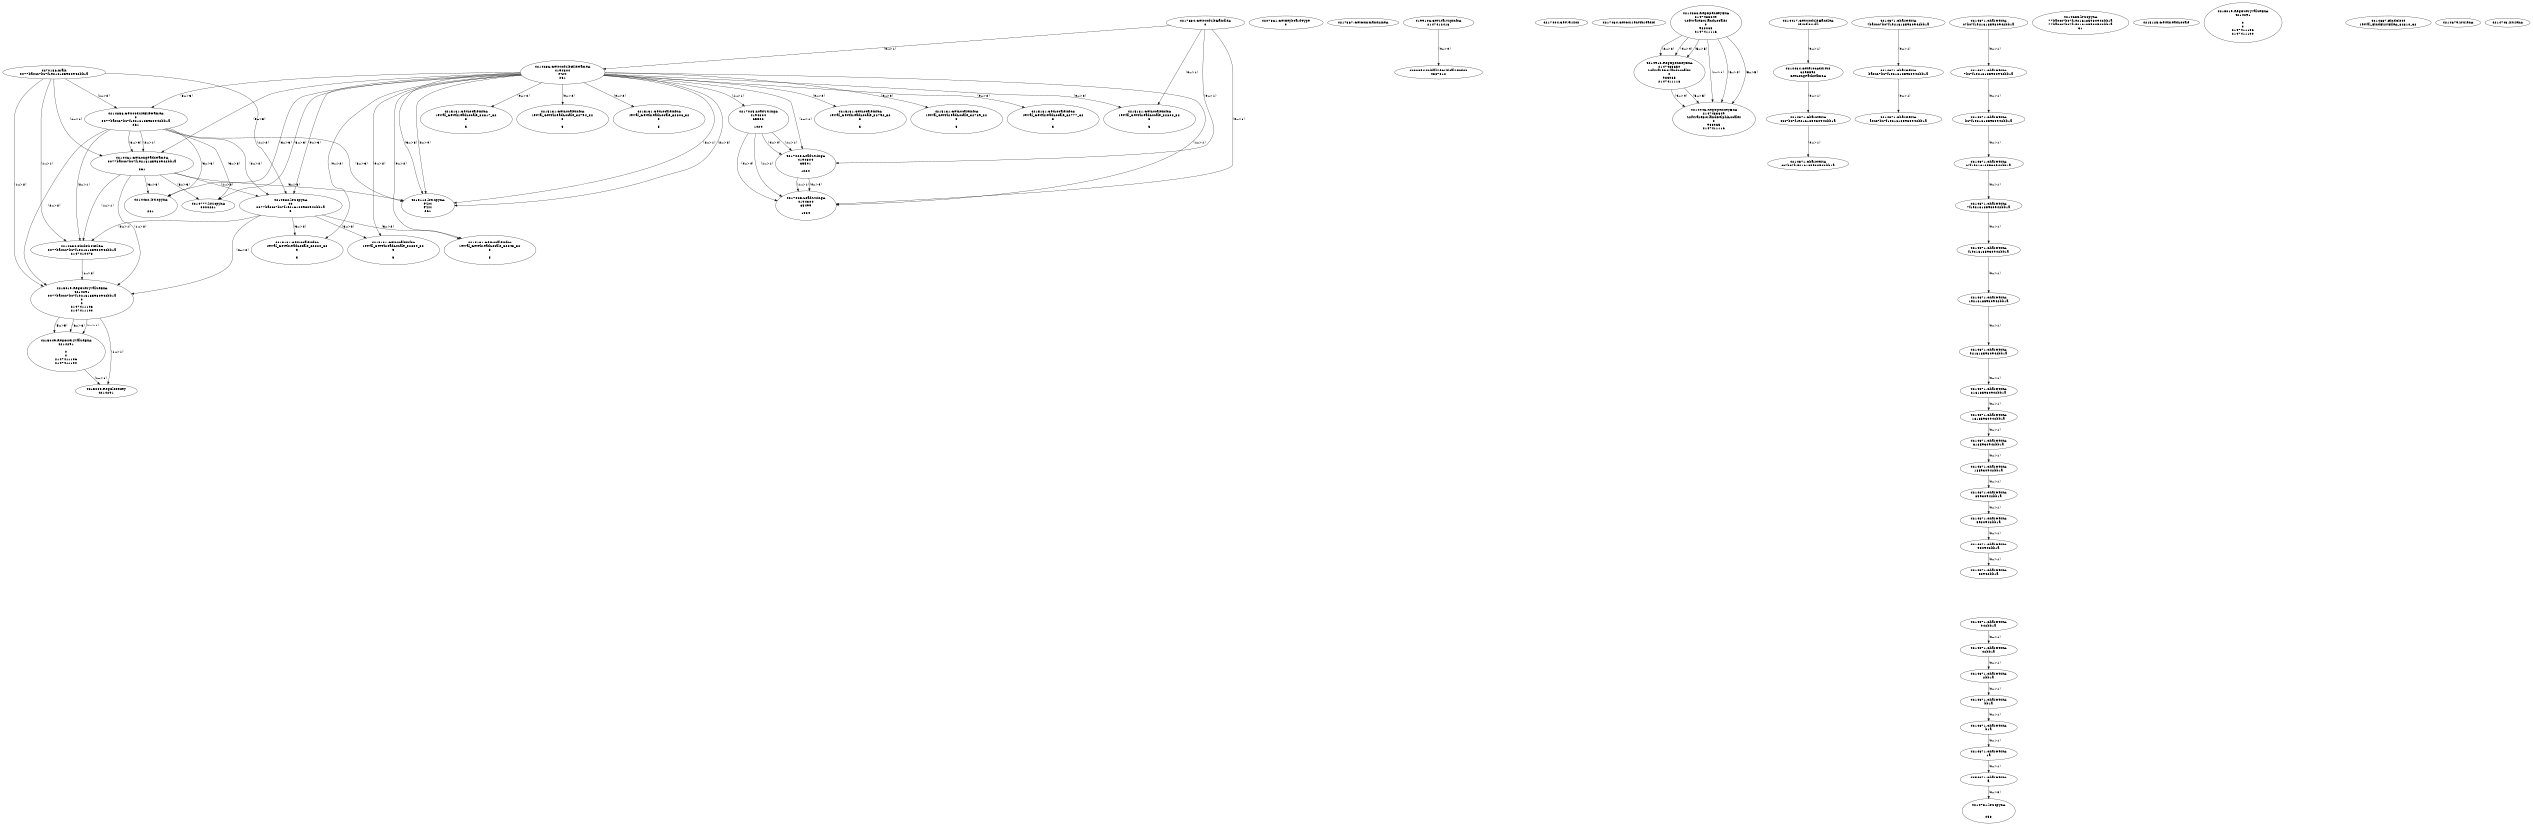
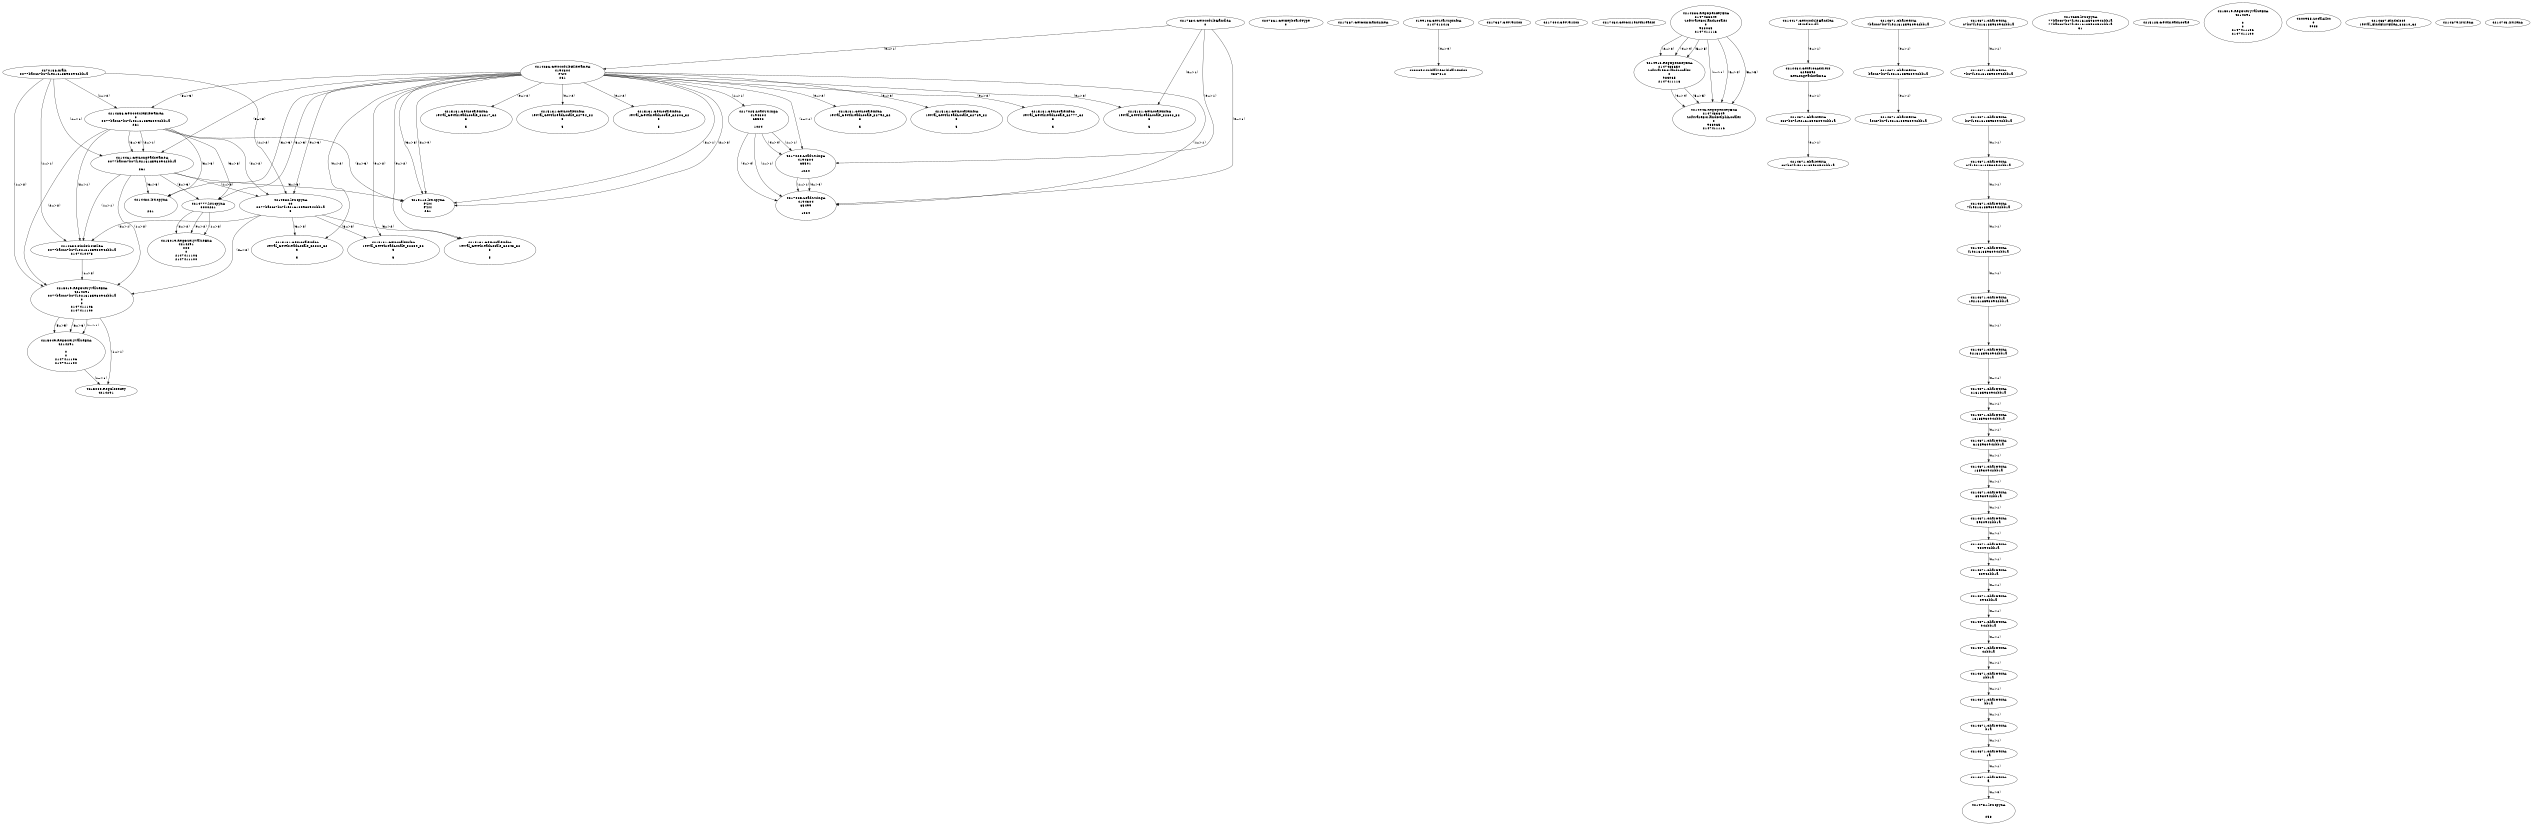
node "4217387.GetVersion": added
node "4200955.LocalAlloc 0 4088": added
edge "4214371.CharNextA 7bc7f1e216185930942bb1a" -> "4214371.CharNextA bc7f1e216185930942bb1a": removed, label "(0-->1)"
node "4215019.RegQueryValueExA 4214291 000 0 2147411106 2147411100": added
node "4214371.CharNextA 0942bb1a": added
node "4254371.CharNextA a": label "4254371.CharNextA a" -> "4214371.CharNextA a"
